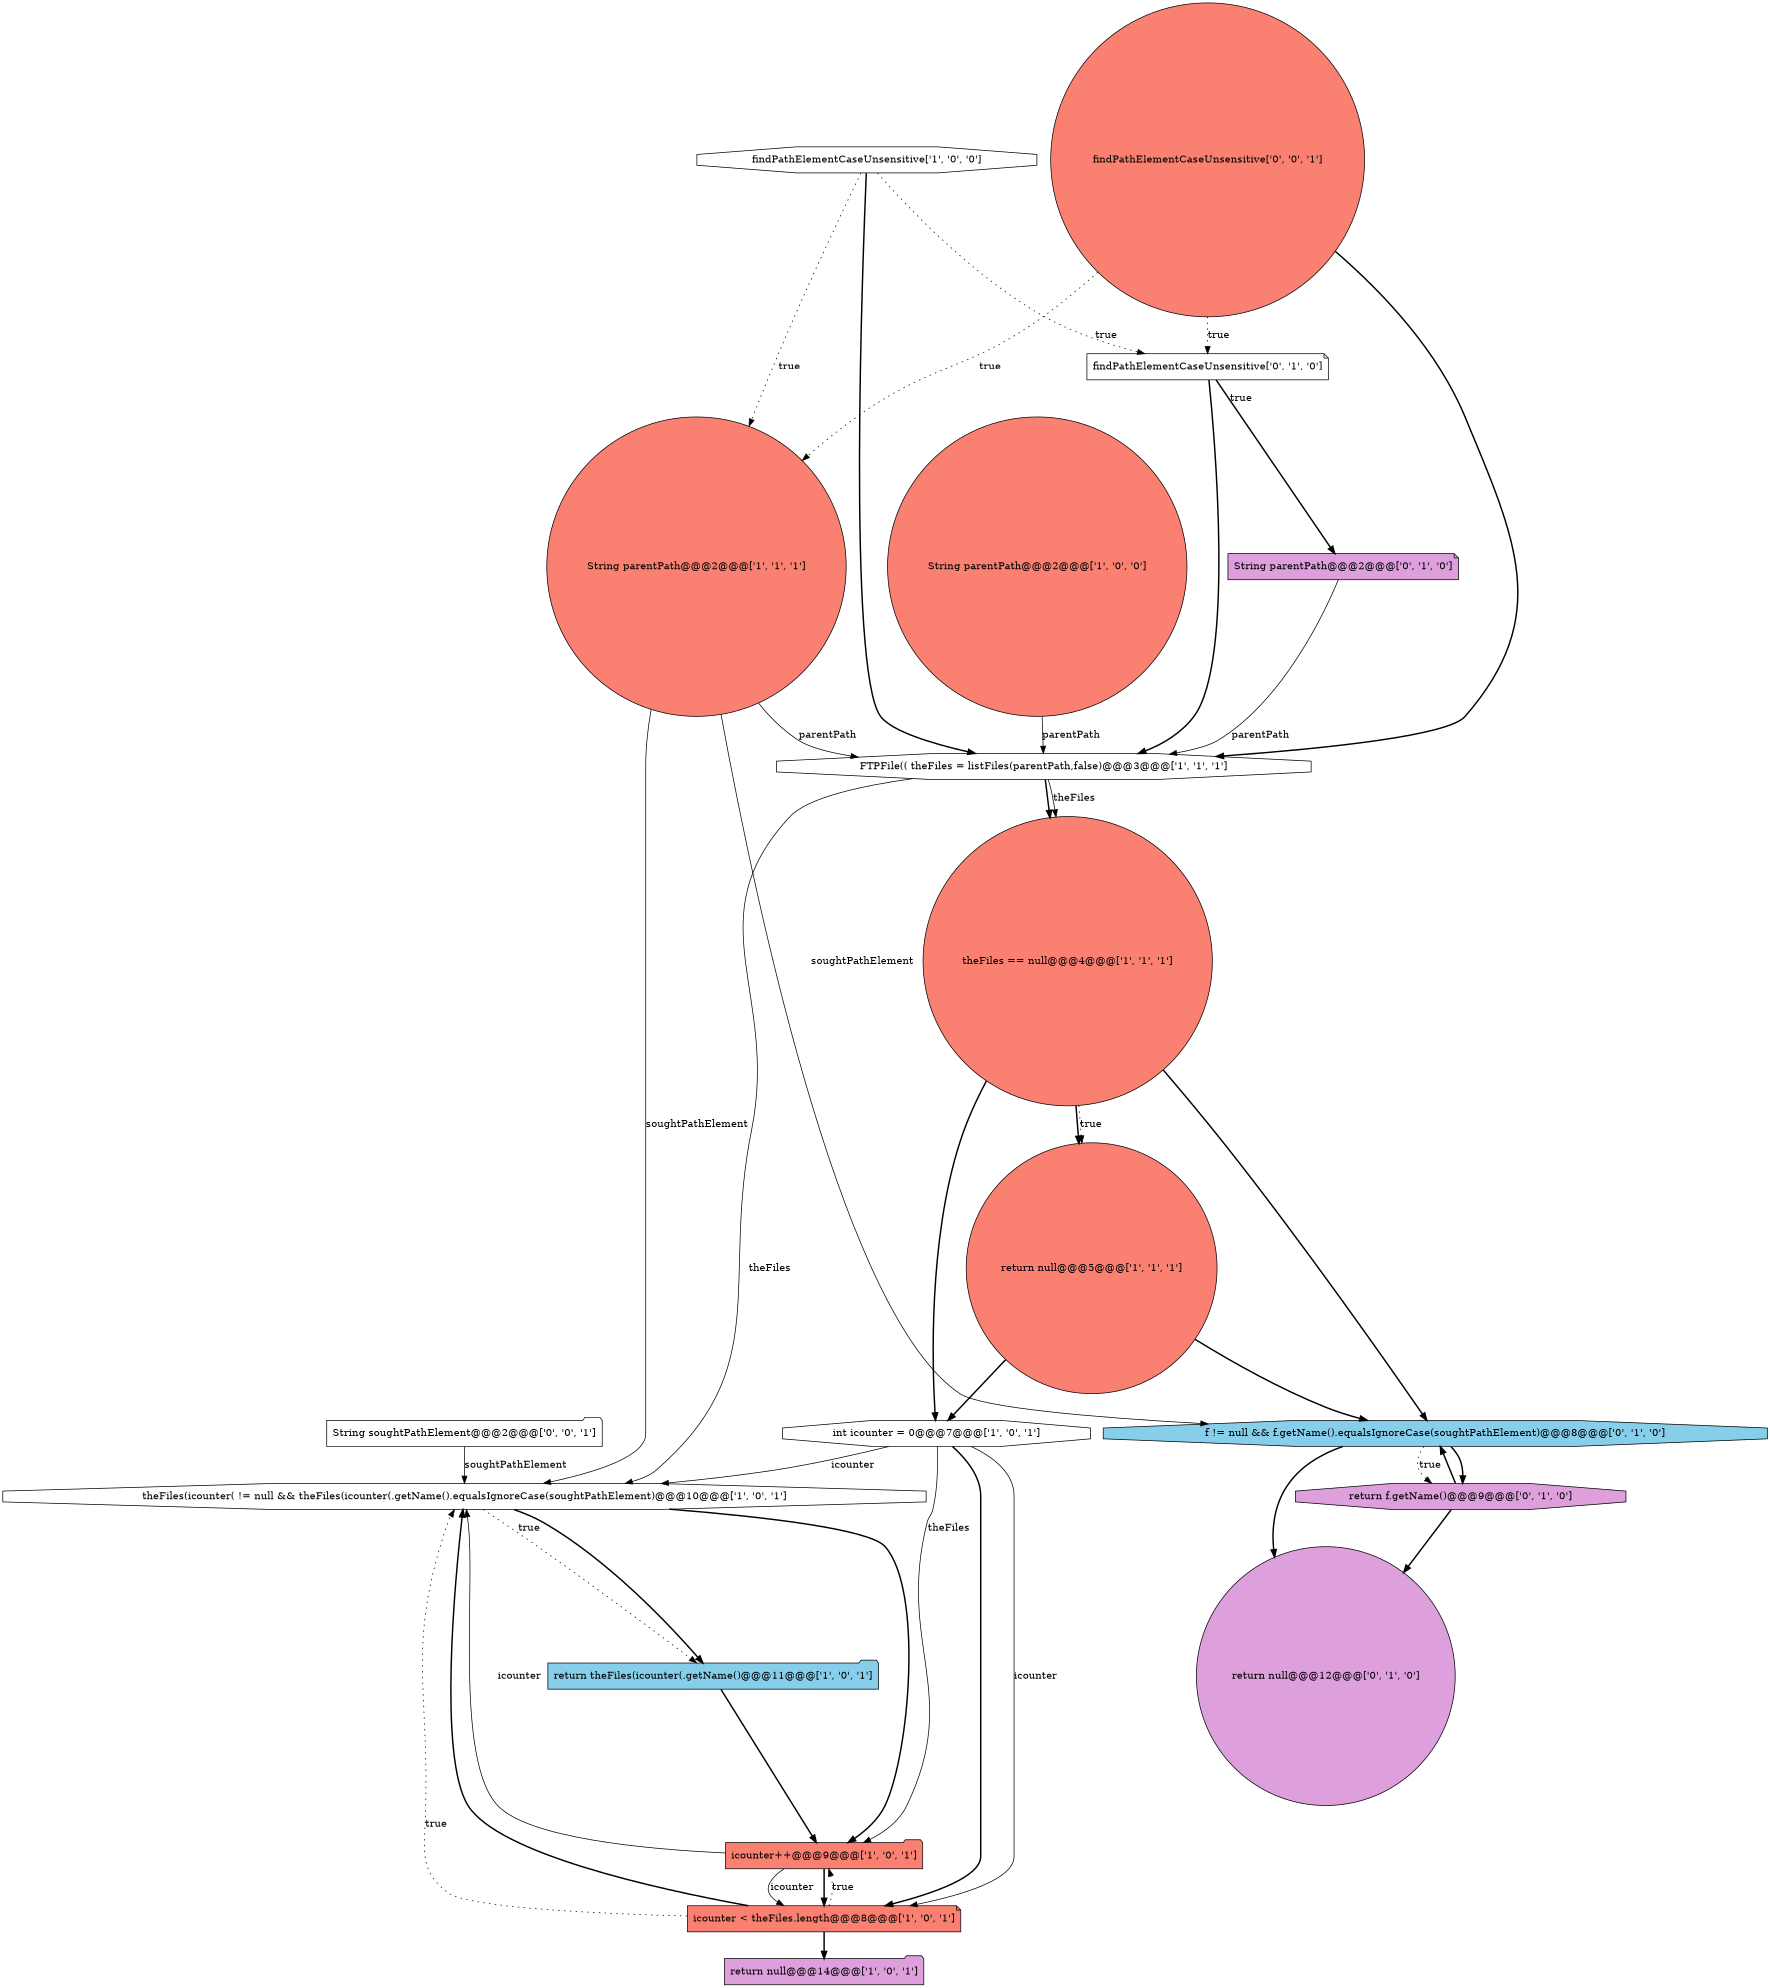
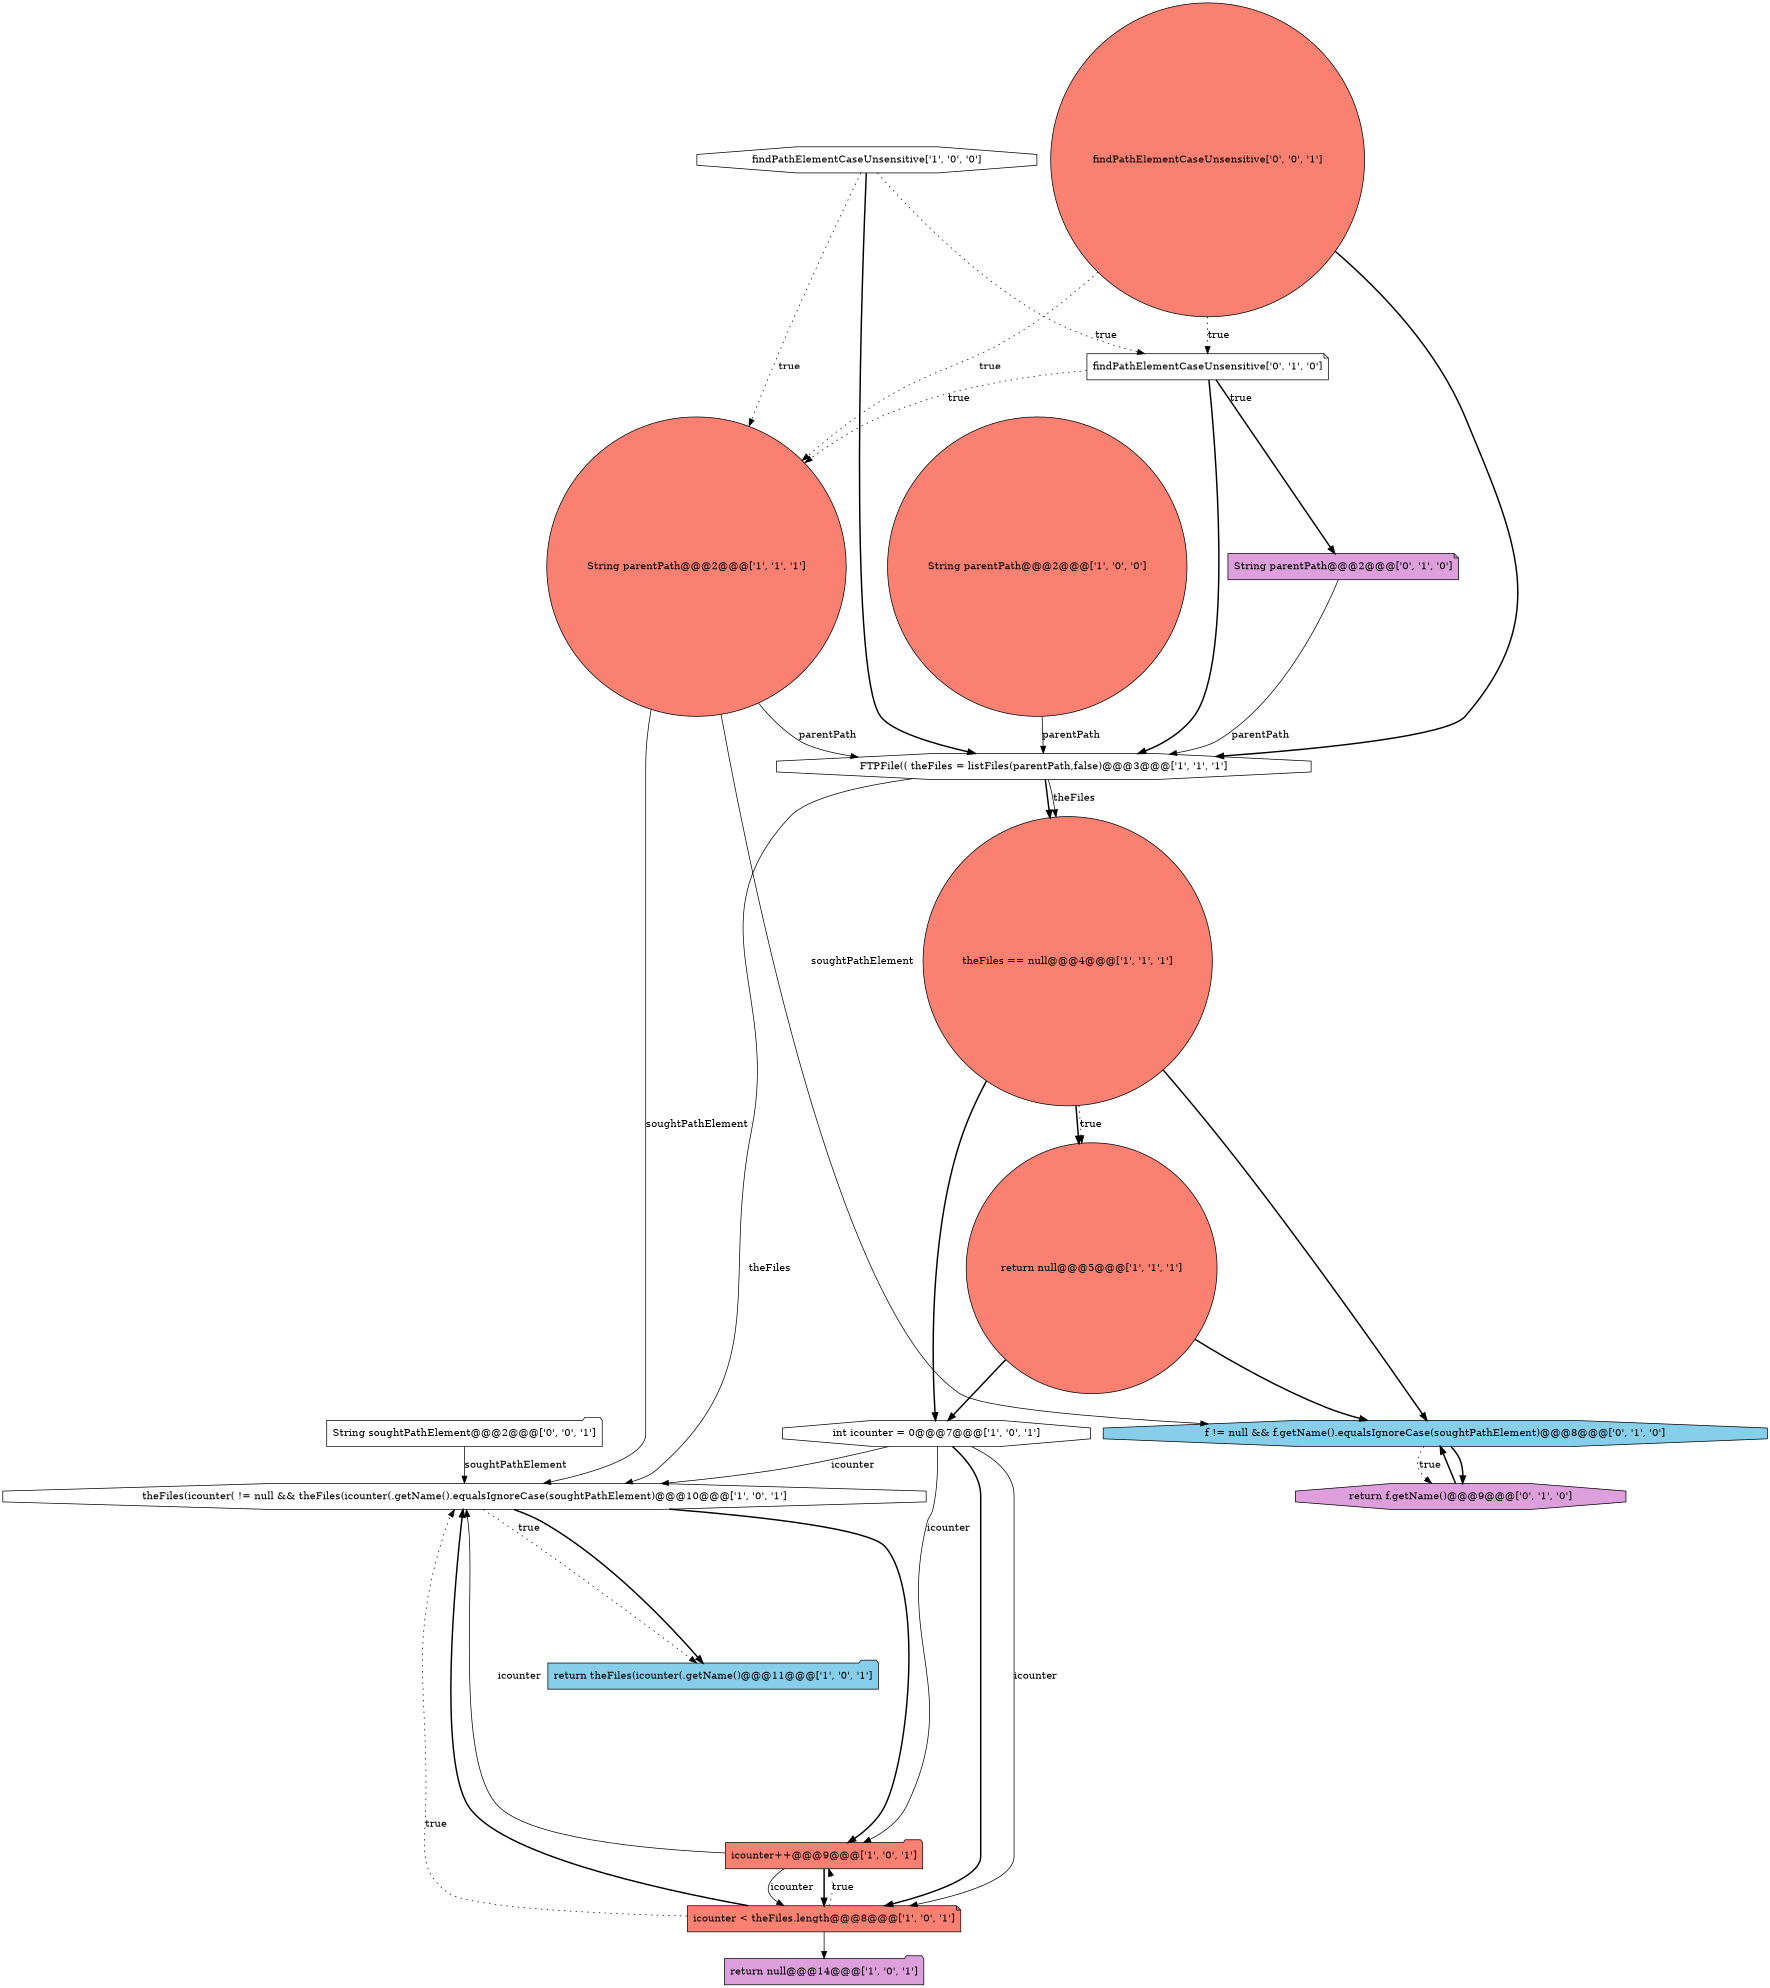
edge "findPathElementCaseUnsensitive['0', '1', '0']" -> "String parentPath@@@2@@@['1', '1', '1']": added, label "true"
edge "int icounter = 0@@@7@@@['1', '0', '1']" -> "icounter++@@@9@@@['1', '0', '1']": label "theFiles" -> "icounter"
node "return null@@@12@@@['0', '1', '0']": removed
edge "return theFiles(icounter(.getName()@@@11@@@['1', '0', '1']" -> "icounter++@@@9@@@['1', '0', '1']": removed
edge "icounter < theFiles.length@@@8@@@['1', '0', '1']" -> "return null@@@14@@@['1', '0', '1']": style bold -> solid
